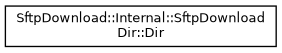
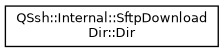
node "SftpDownload::Internal::SftpDownload Dir::Dir": label "SftpDownload::Internal::SftpDownload Dir::Dir" -> "QSsh::Internal::SftpDownload Dir::Dir"
